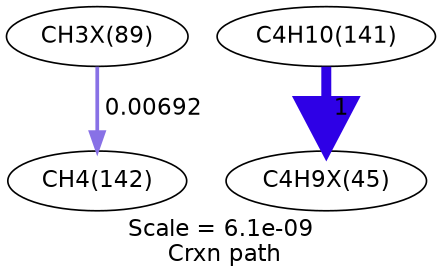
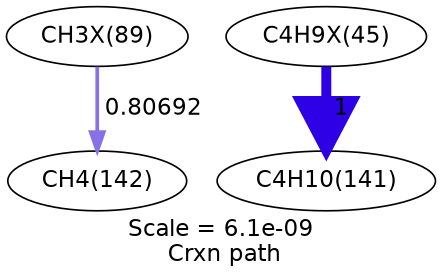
edge "C4H10(141)" -> "C4H9X(45)": reversed
edge "CH3X(89)" -> "CH4(142)": label " 0.00692" -> " 0.80692"
